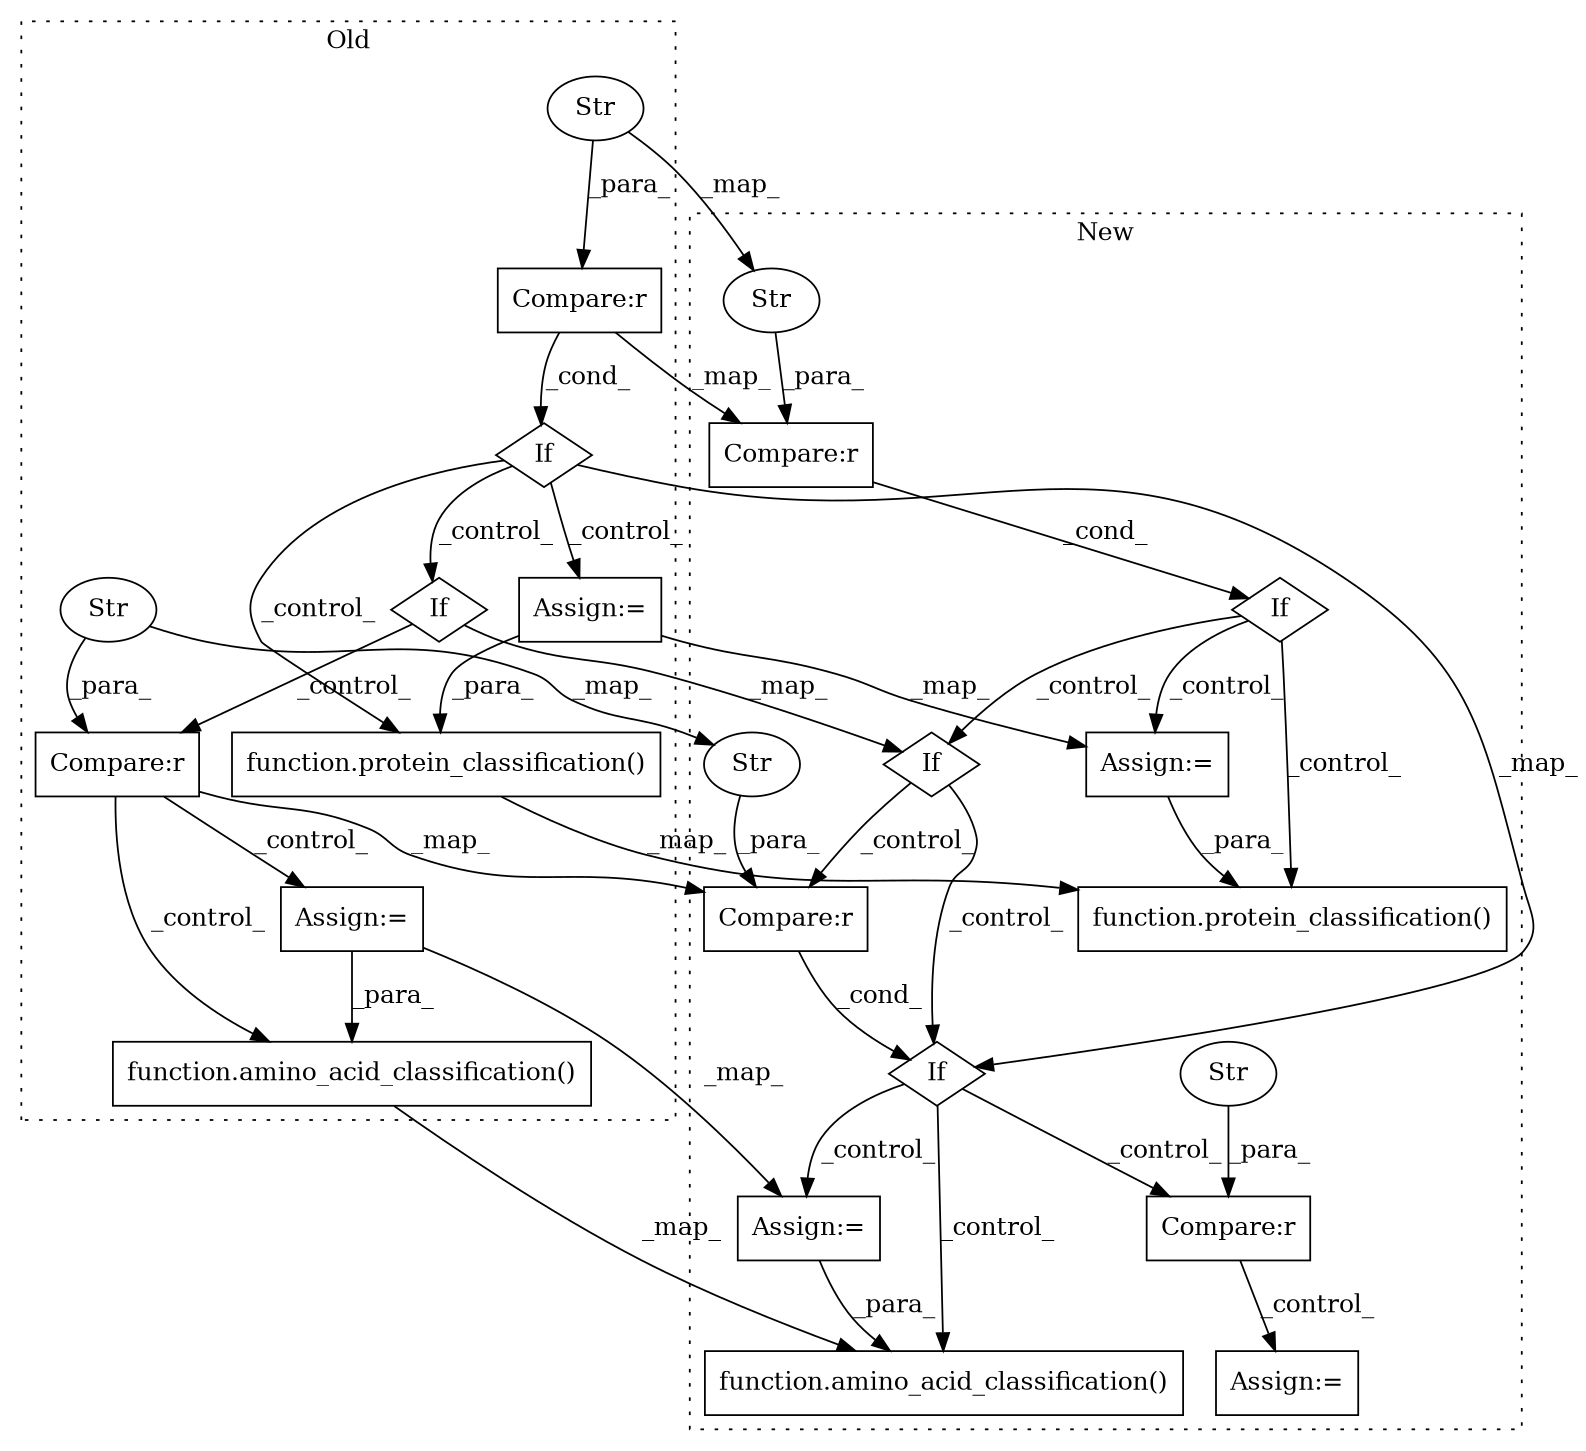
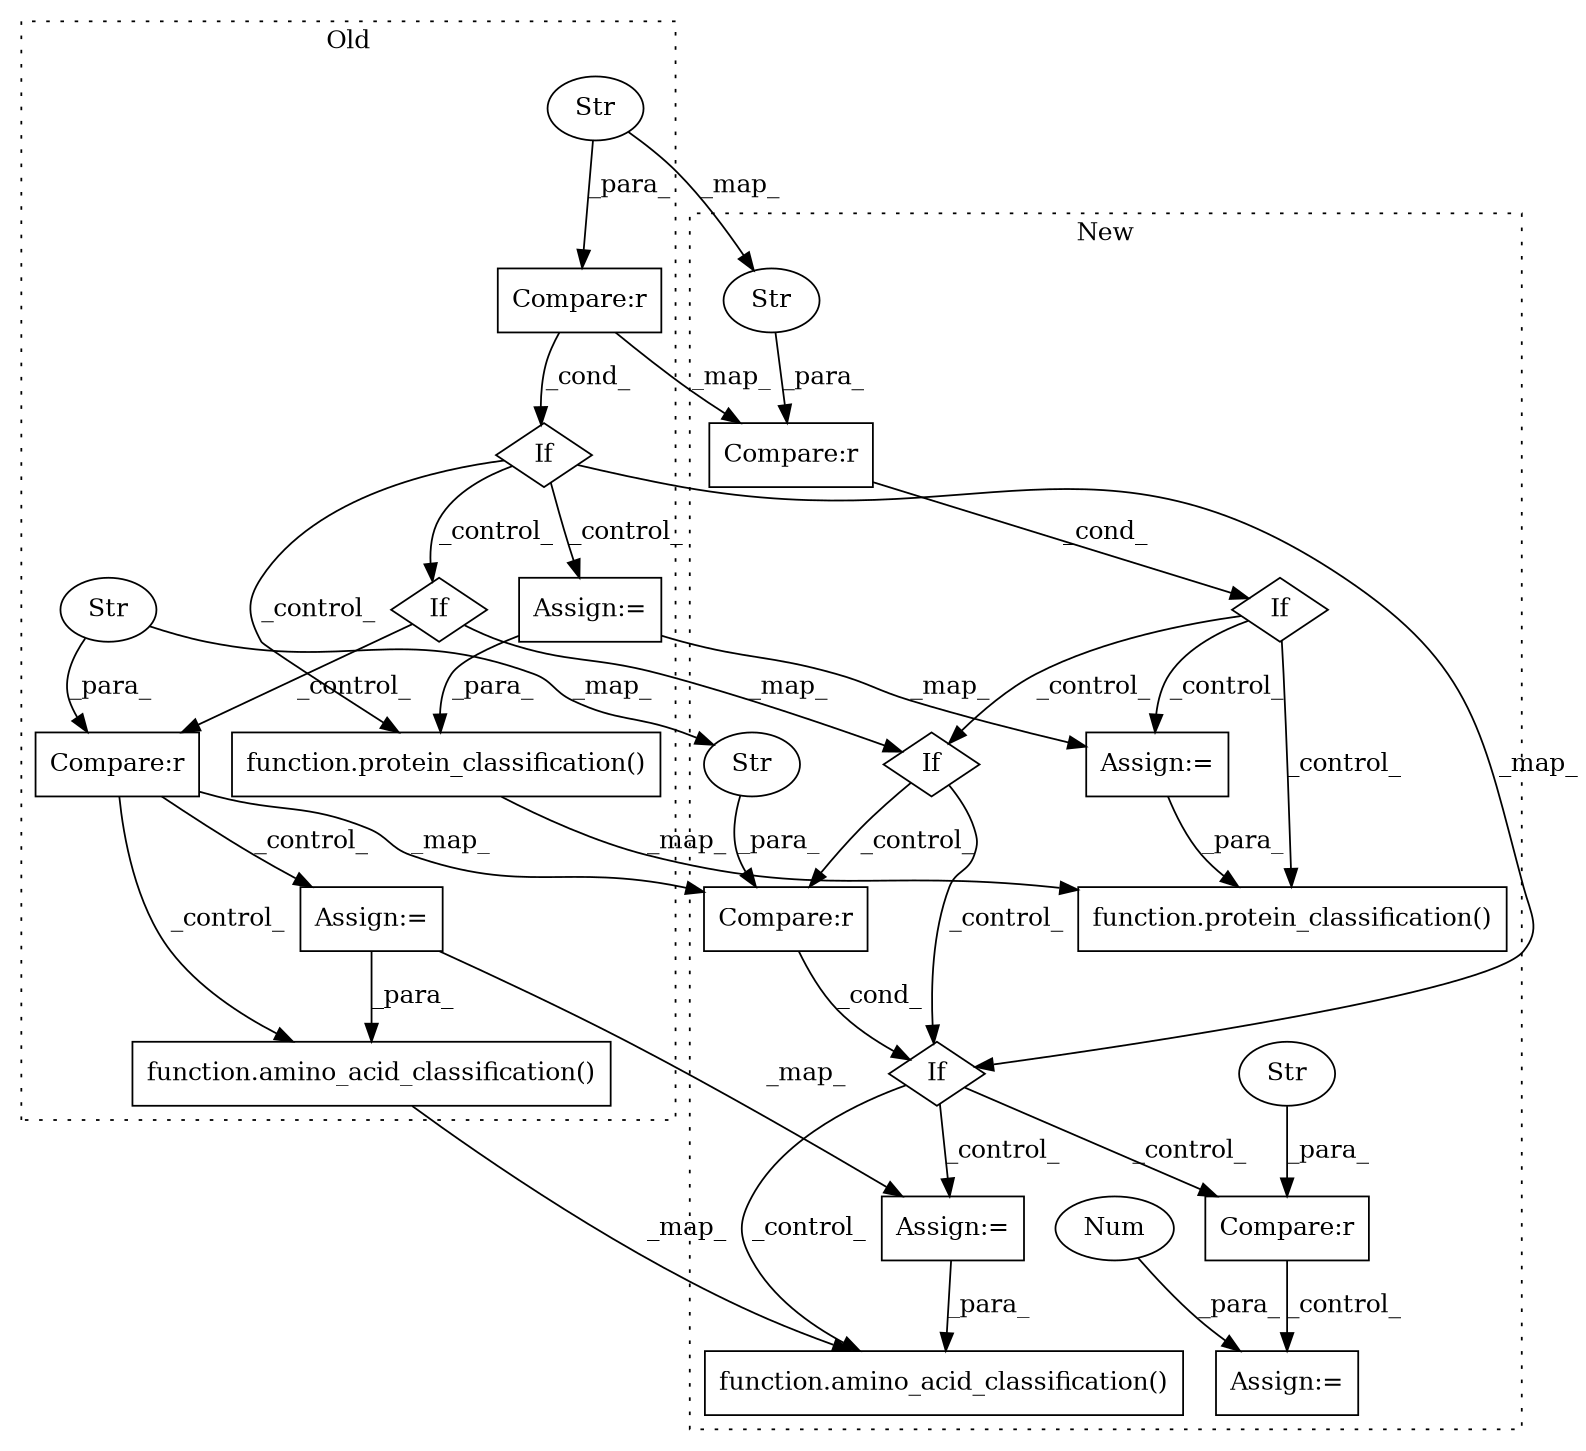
node "Num": added
